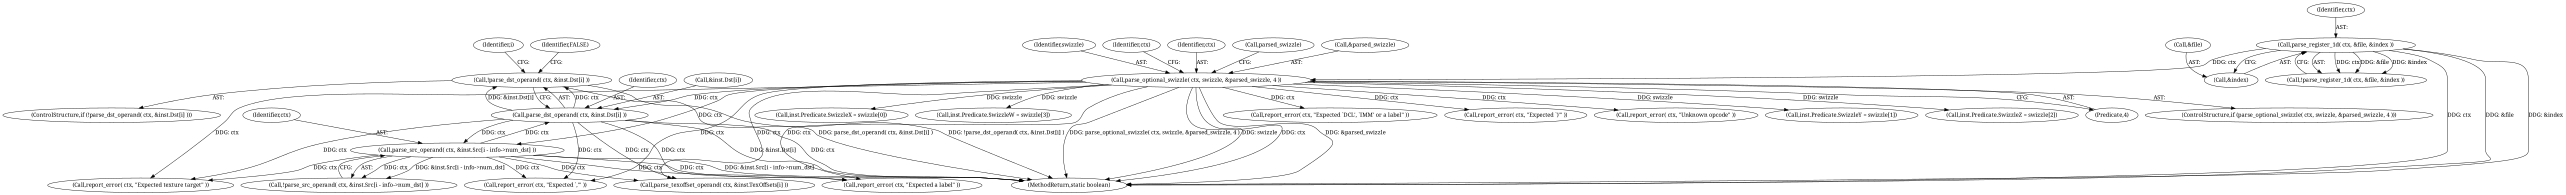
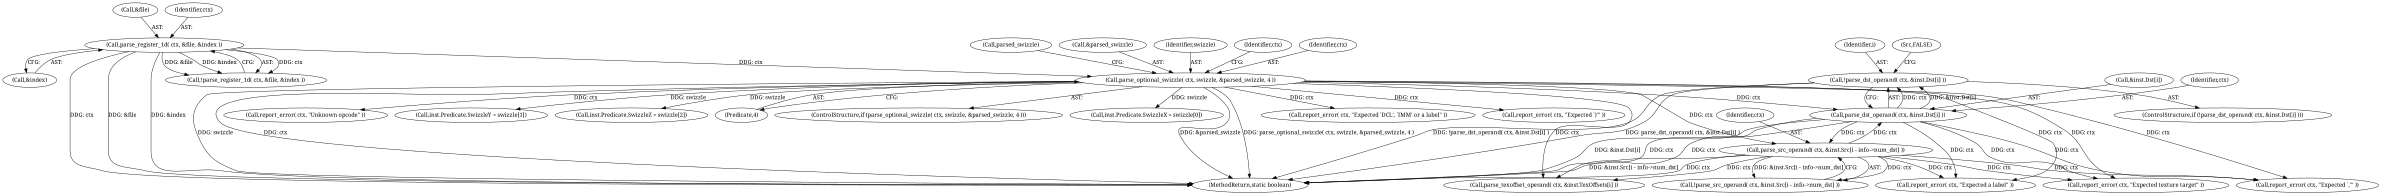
node "(Identifier,FALSE)": label "(Identifier,FALSE)" -> "(Src,FALSE)"
edge "(Identifier,i)" -> "(Call,!parse_dst_operand( ctx, &inst.Dst[i] ))": label "CFG: " -> "AST: "
edge "(Call,&file)" -> "(Call,&index)": now "(Call,&file)" -> "(Call,parse_register_1d( ctx, &file, &index ))"
node "(Call,inst.Predicate.SwizzleW = swizzle[3])": removed
